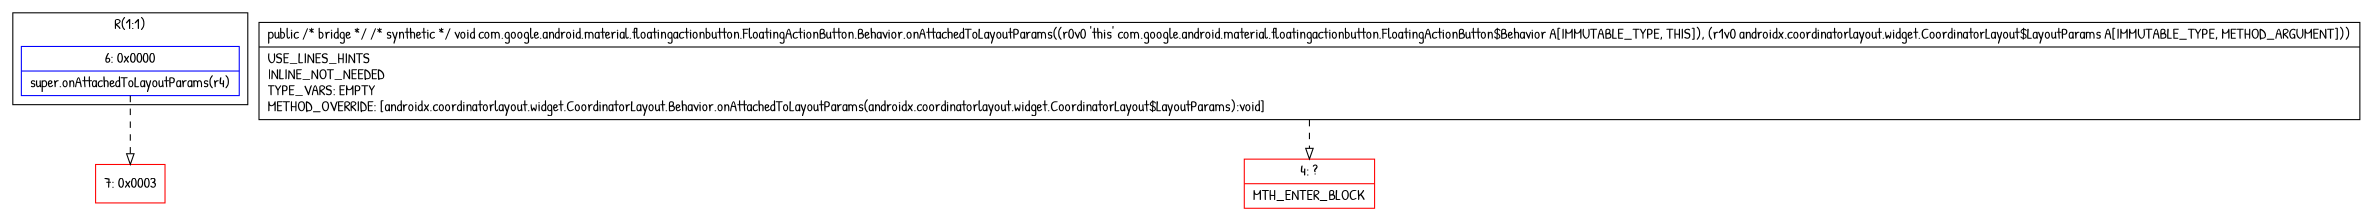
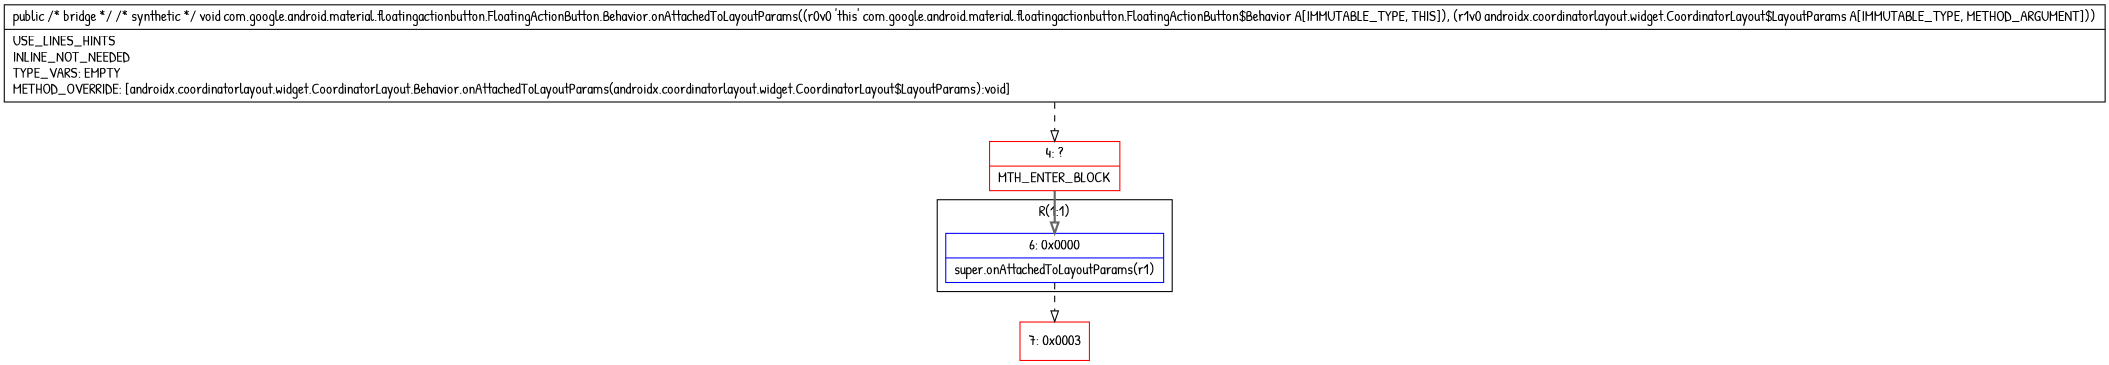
node "6: 0x0000": text "super.onAttachedToLayoutParams(r4)" -> "super.onAttachedToLayoutParams(r1)"
edge "4: ?" -> "6: 0x0000": added
